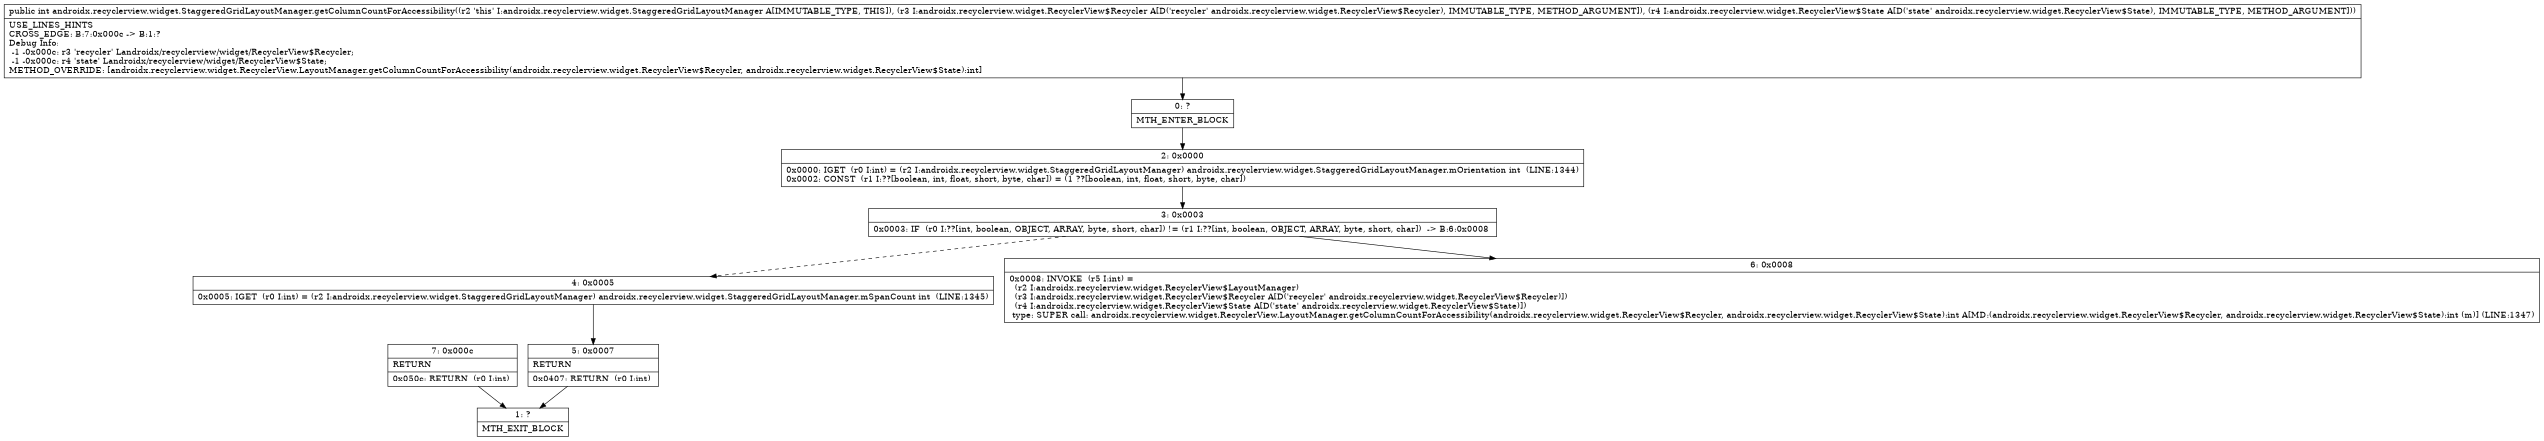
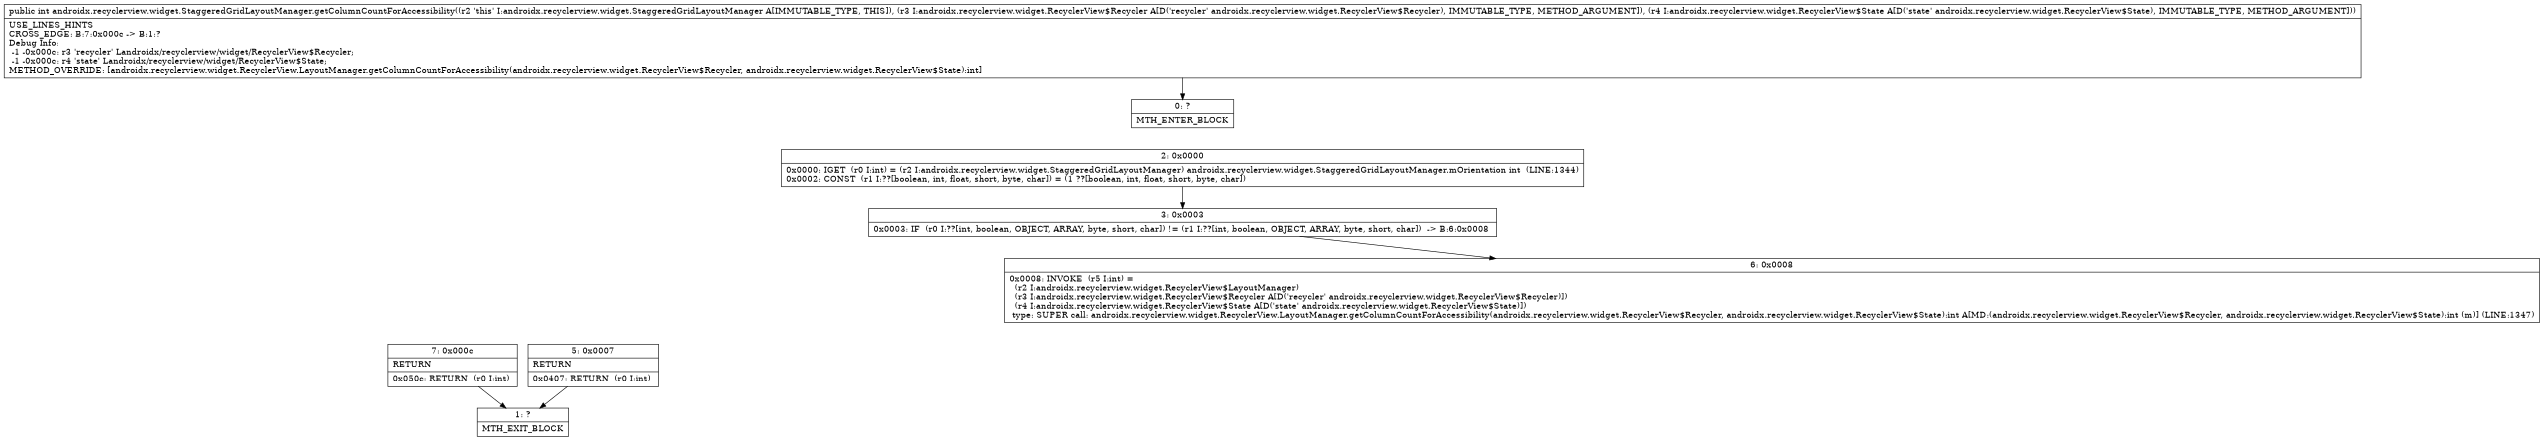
edge "0: ?" -> "2: 0x0000": removed
node "4: 0x0005": removed
